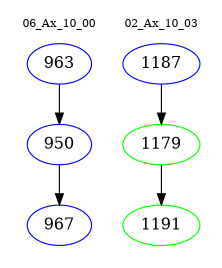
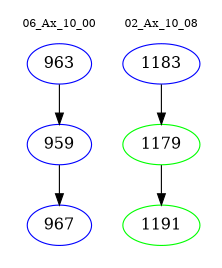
cluster "02_Ax_10_03": label "02_Ax_10_03" -> "02_Ax_10_08"
node "1187": label "1187" -> "1183"
node "950": label "950" -> "959"
